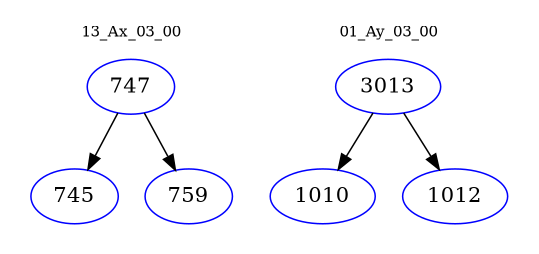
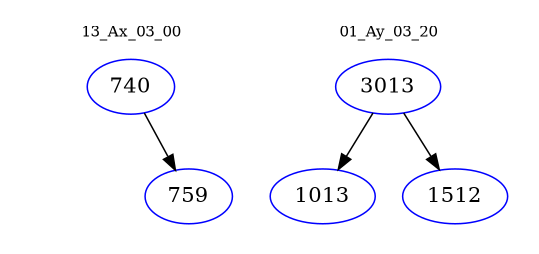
cluster "01_Ay_03_00": label "01_Ay_03_00" -> "01_Ay_03_20"
node "747": label "747" -> "740"
node "745": removed
node "1010": label "1010" -> "1013"
node "1012": label "1012" -> "1512"
